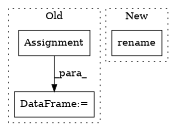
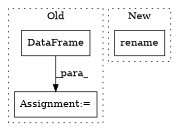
node "Assignment": label "Assignment" -> "DataFrame"
node "DataFrame:=": label "DataFrame:=" -> "Assignment:="
